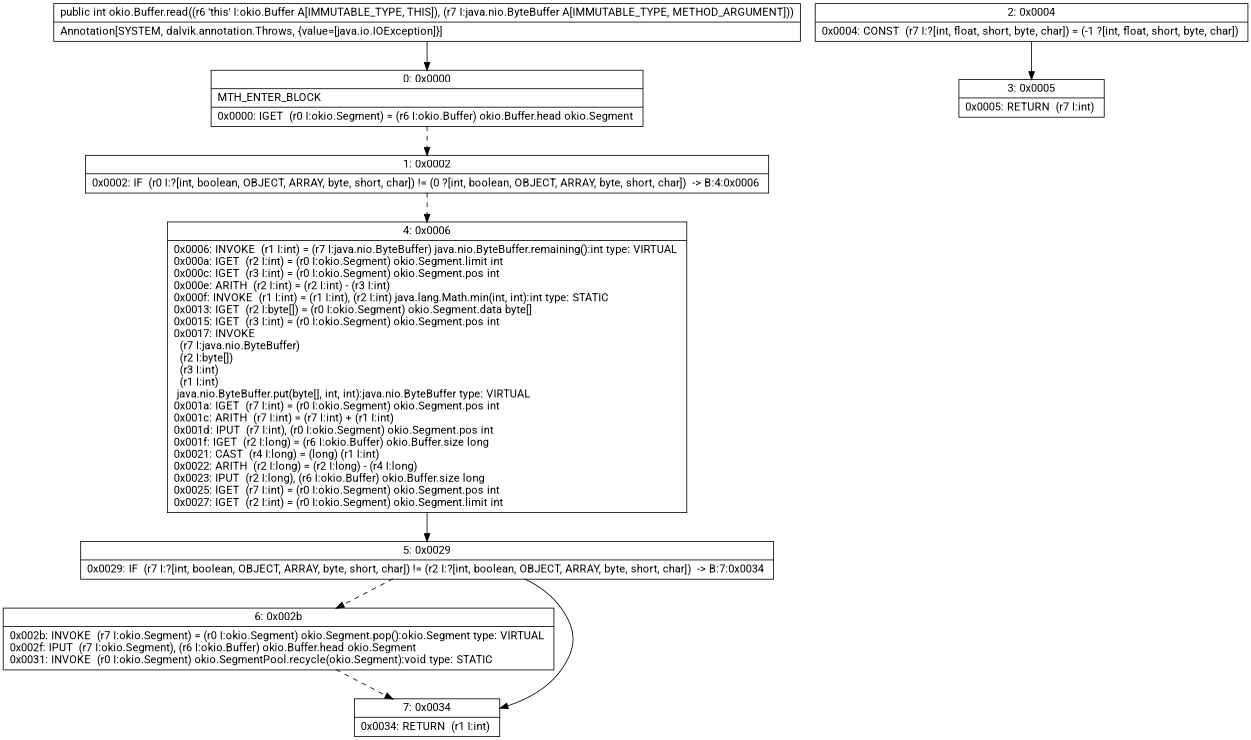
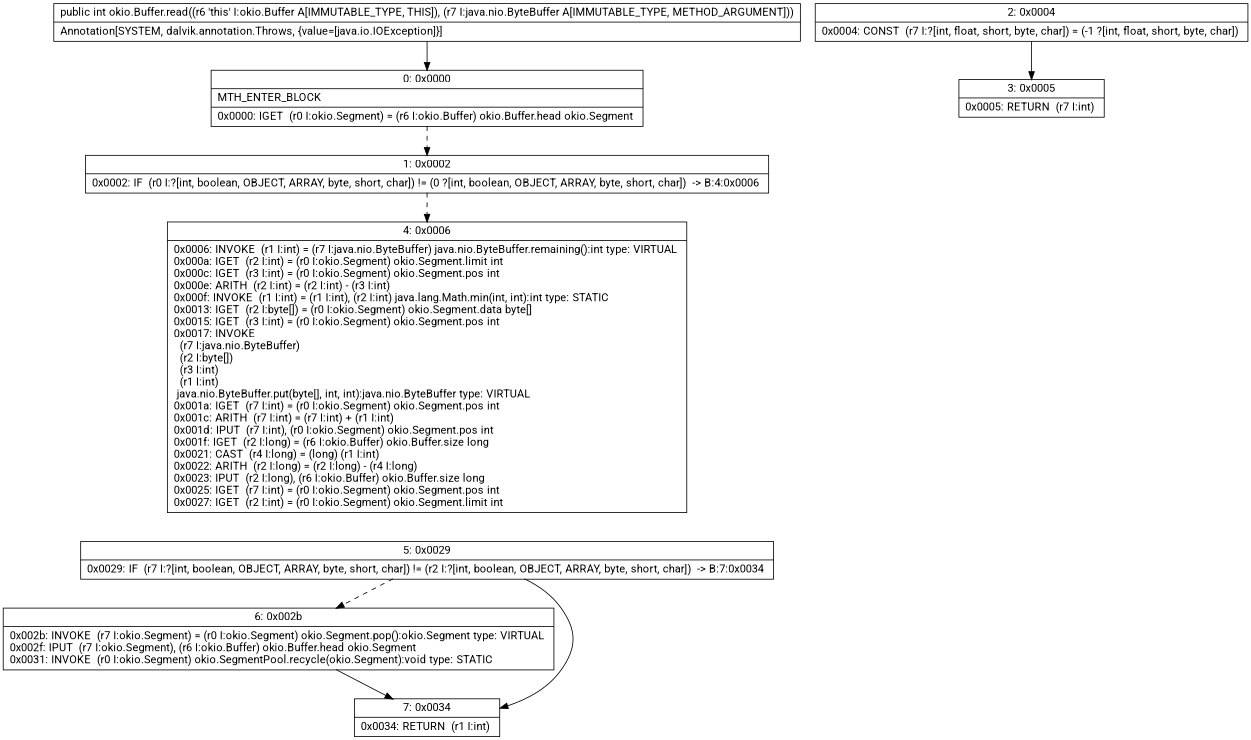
edge "4: 0x0006" -> "5: 0x0029": removed
edge "6: 0x002b" -> "7: 0x0034": style dashed -> solid
